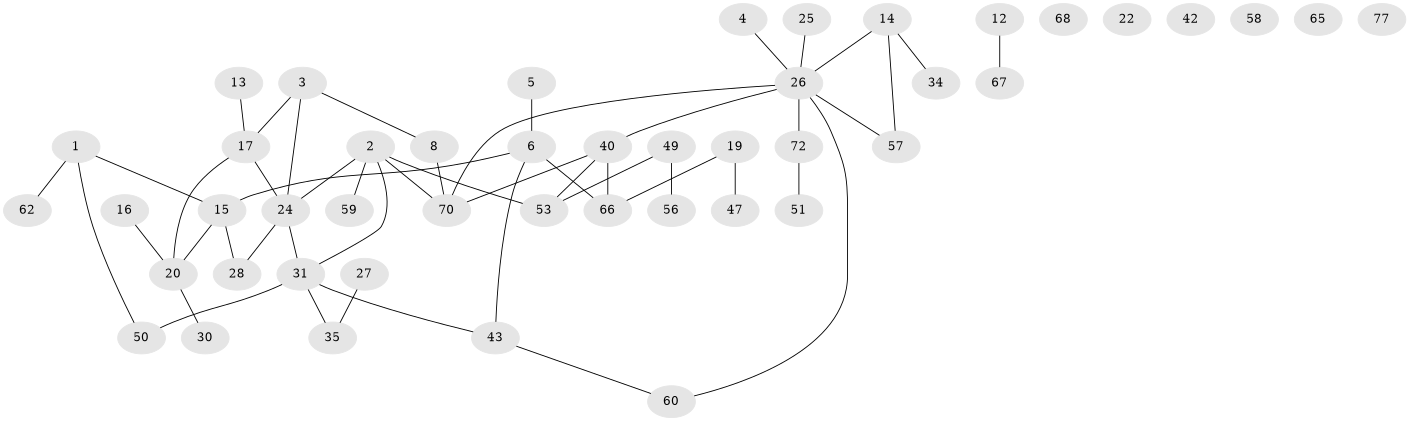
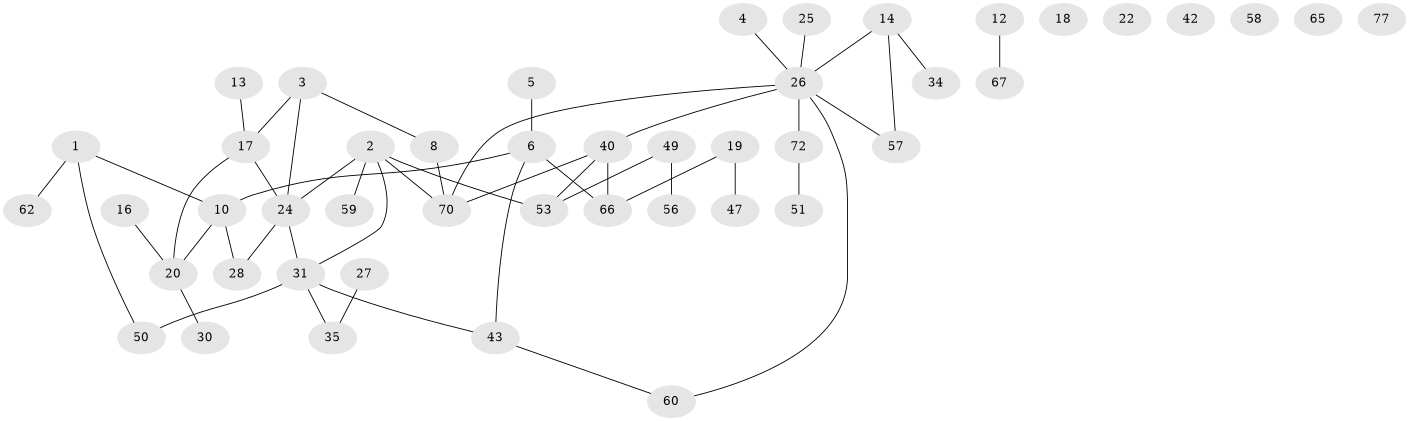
node "68": label "68" -> "18"
node "15": label "15" -> "10"
